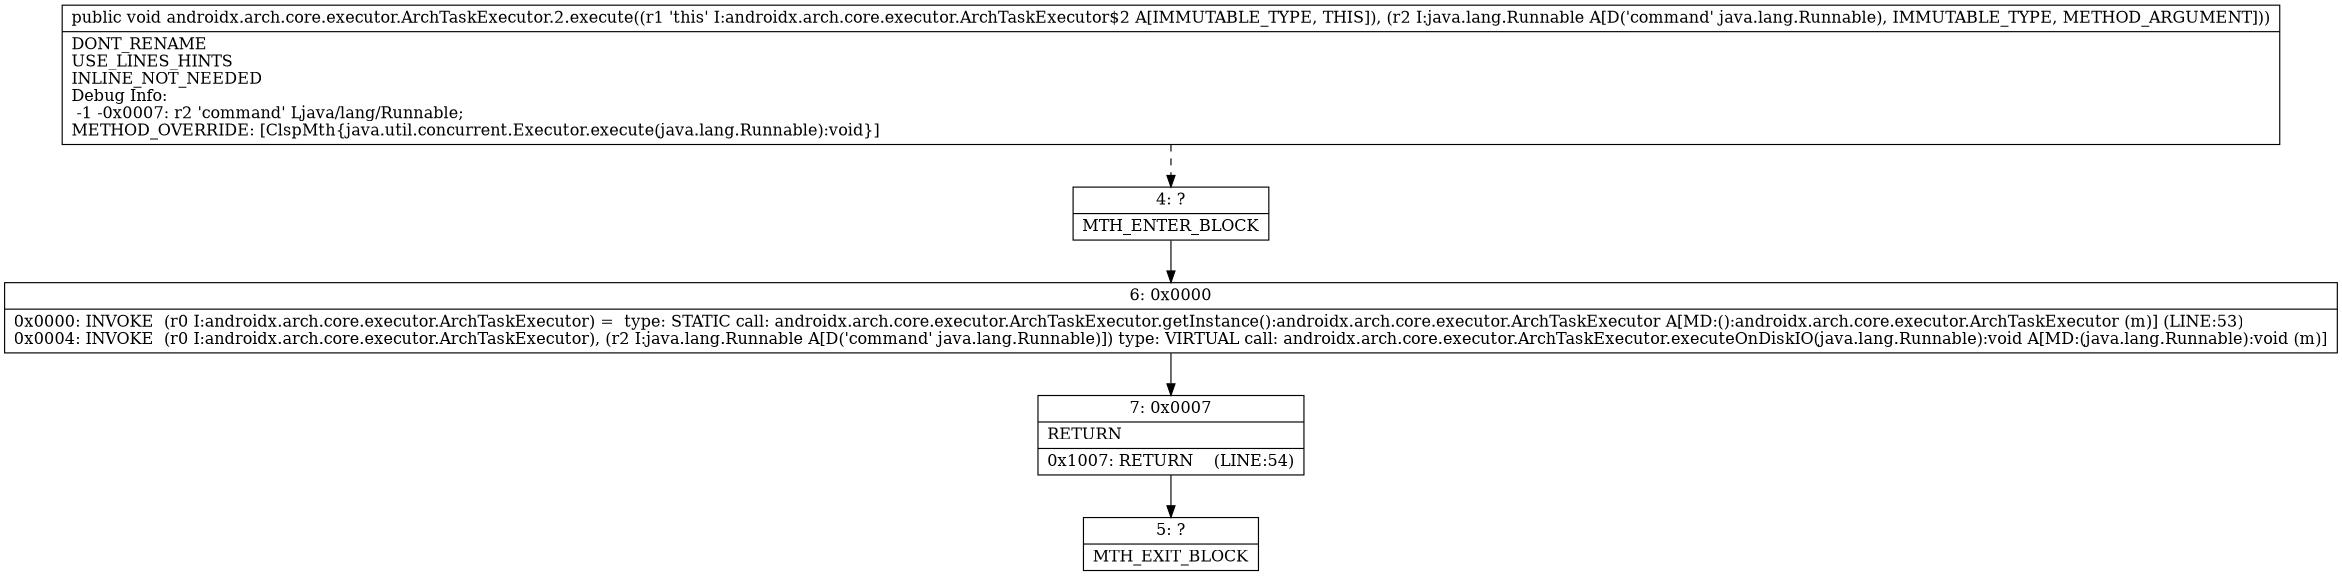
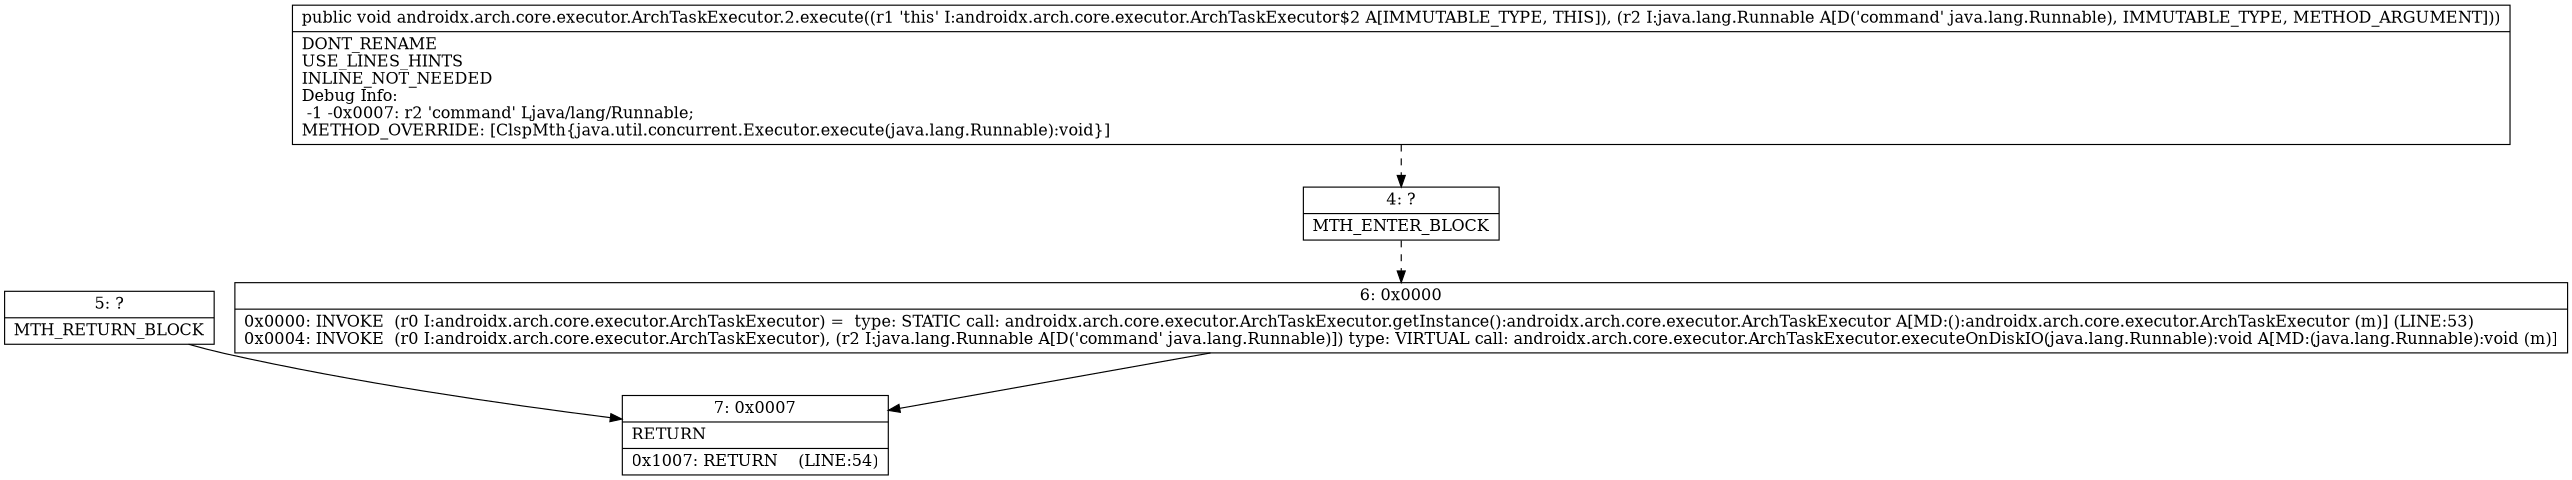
edge "4: ?" -> "6: 0x0000": style solid -> dashed
edge "7: 0x0007" -> "5: ?": reversed
node "5: ?": text "MTH_EXIT_BLOCK" -> "MTH_RETURN_BLOCK"
